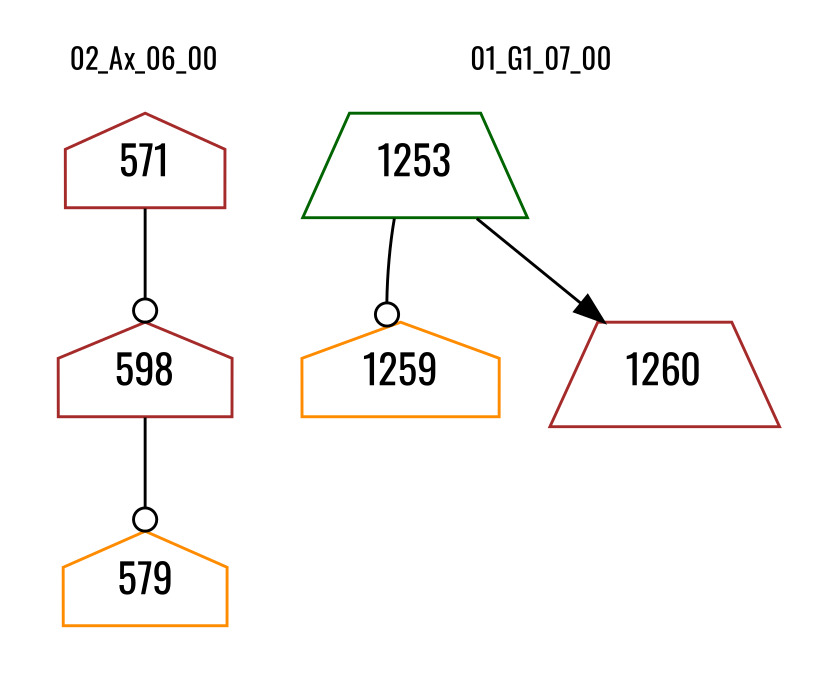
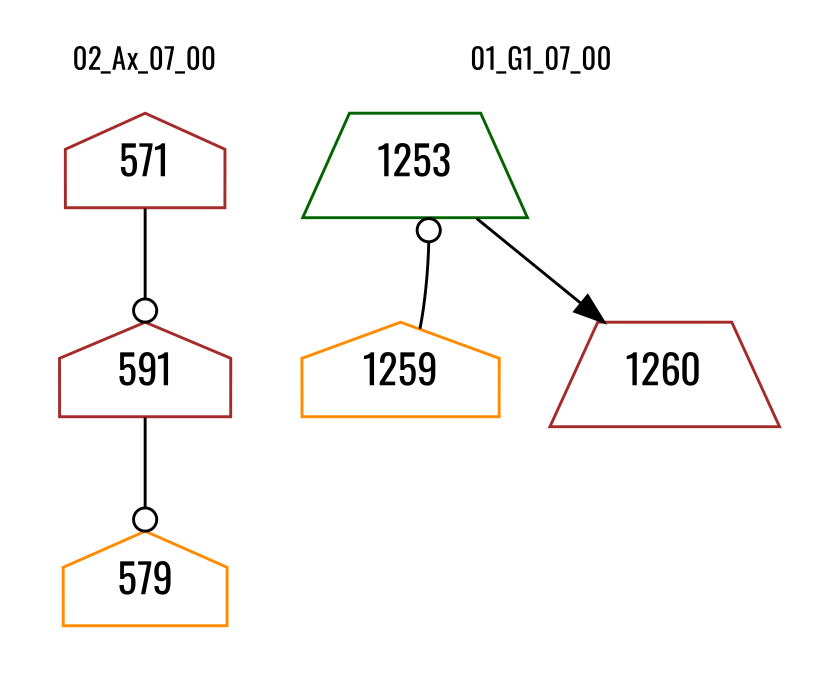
cluster "02_Ax_06_00": label "02_Ax_06_00" -> "02_Ax_07_00"
edge "1253" -> "1259": reversed
node "598": label "598" -> "591"
